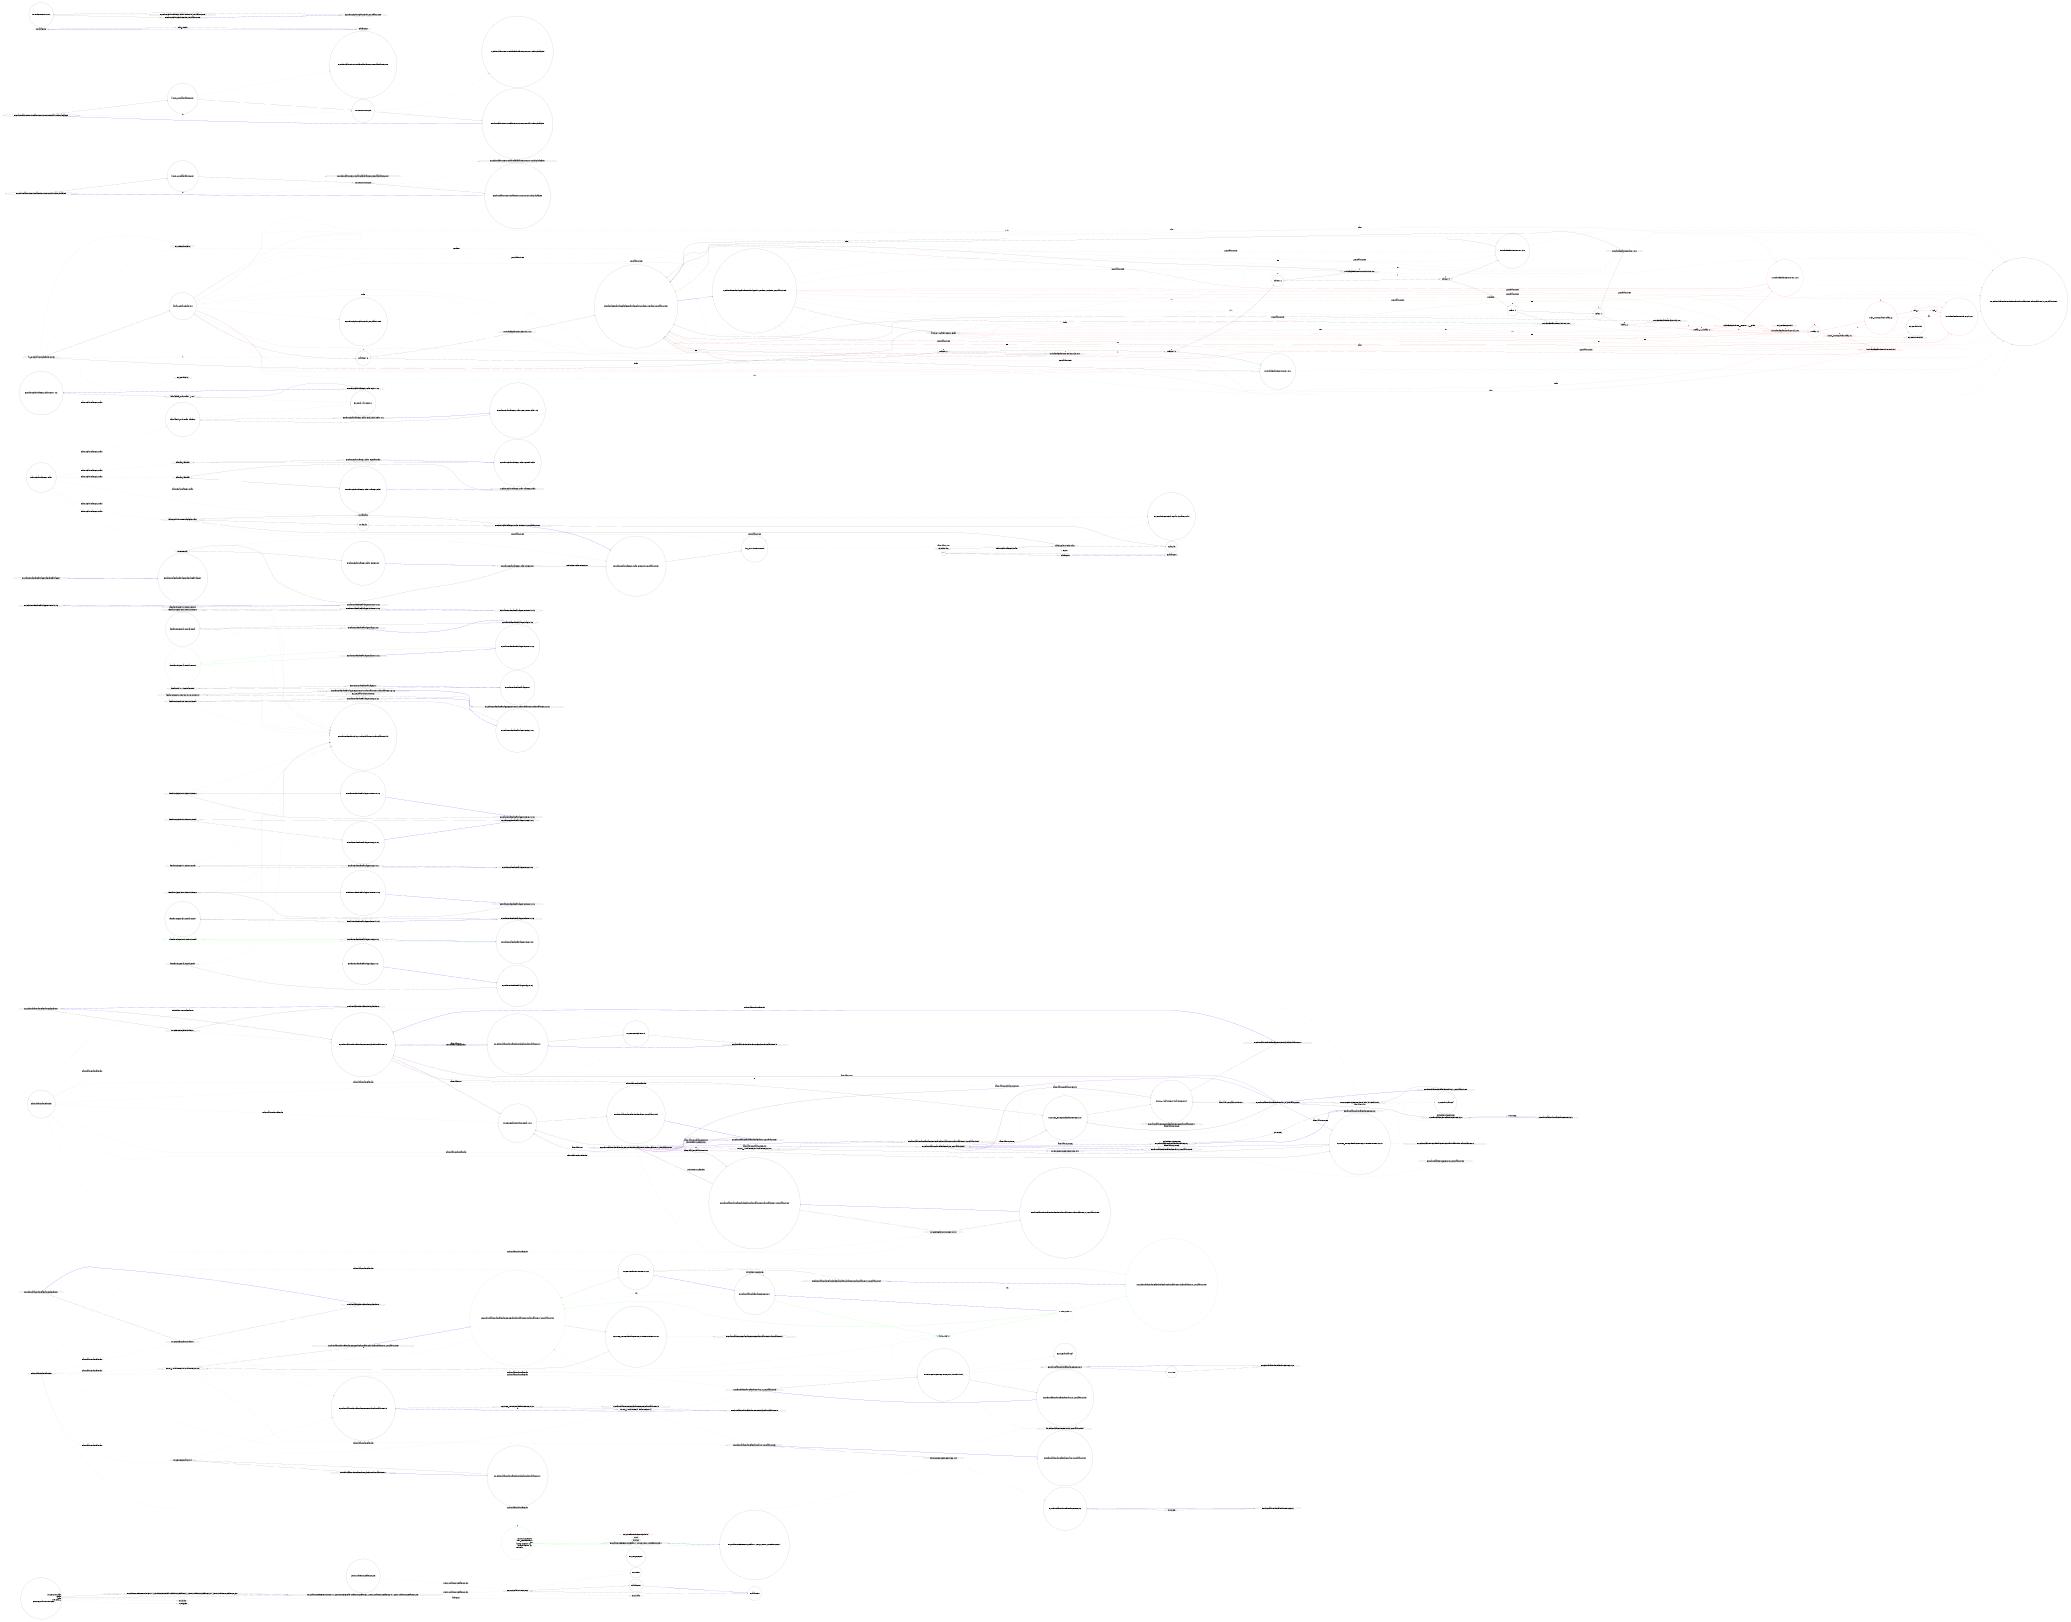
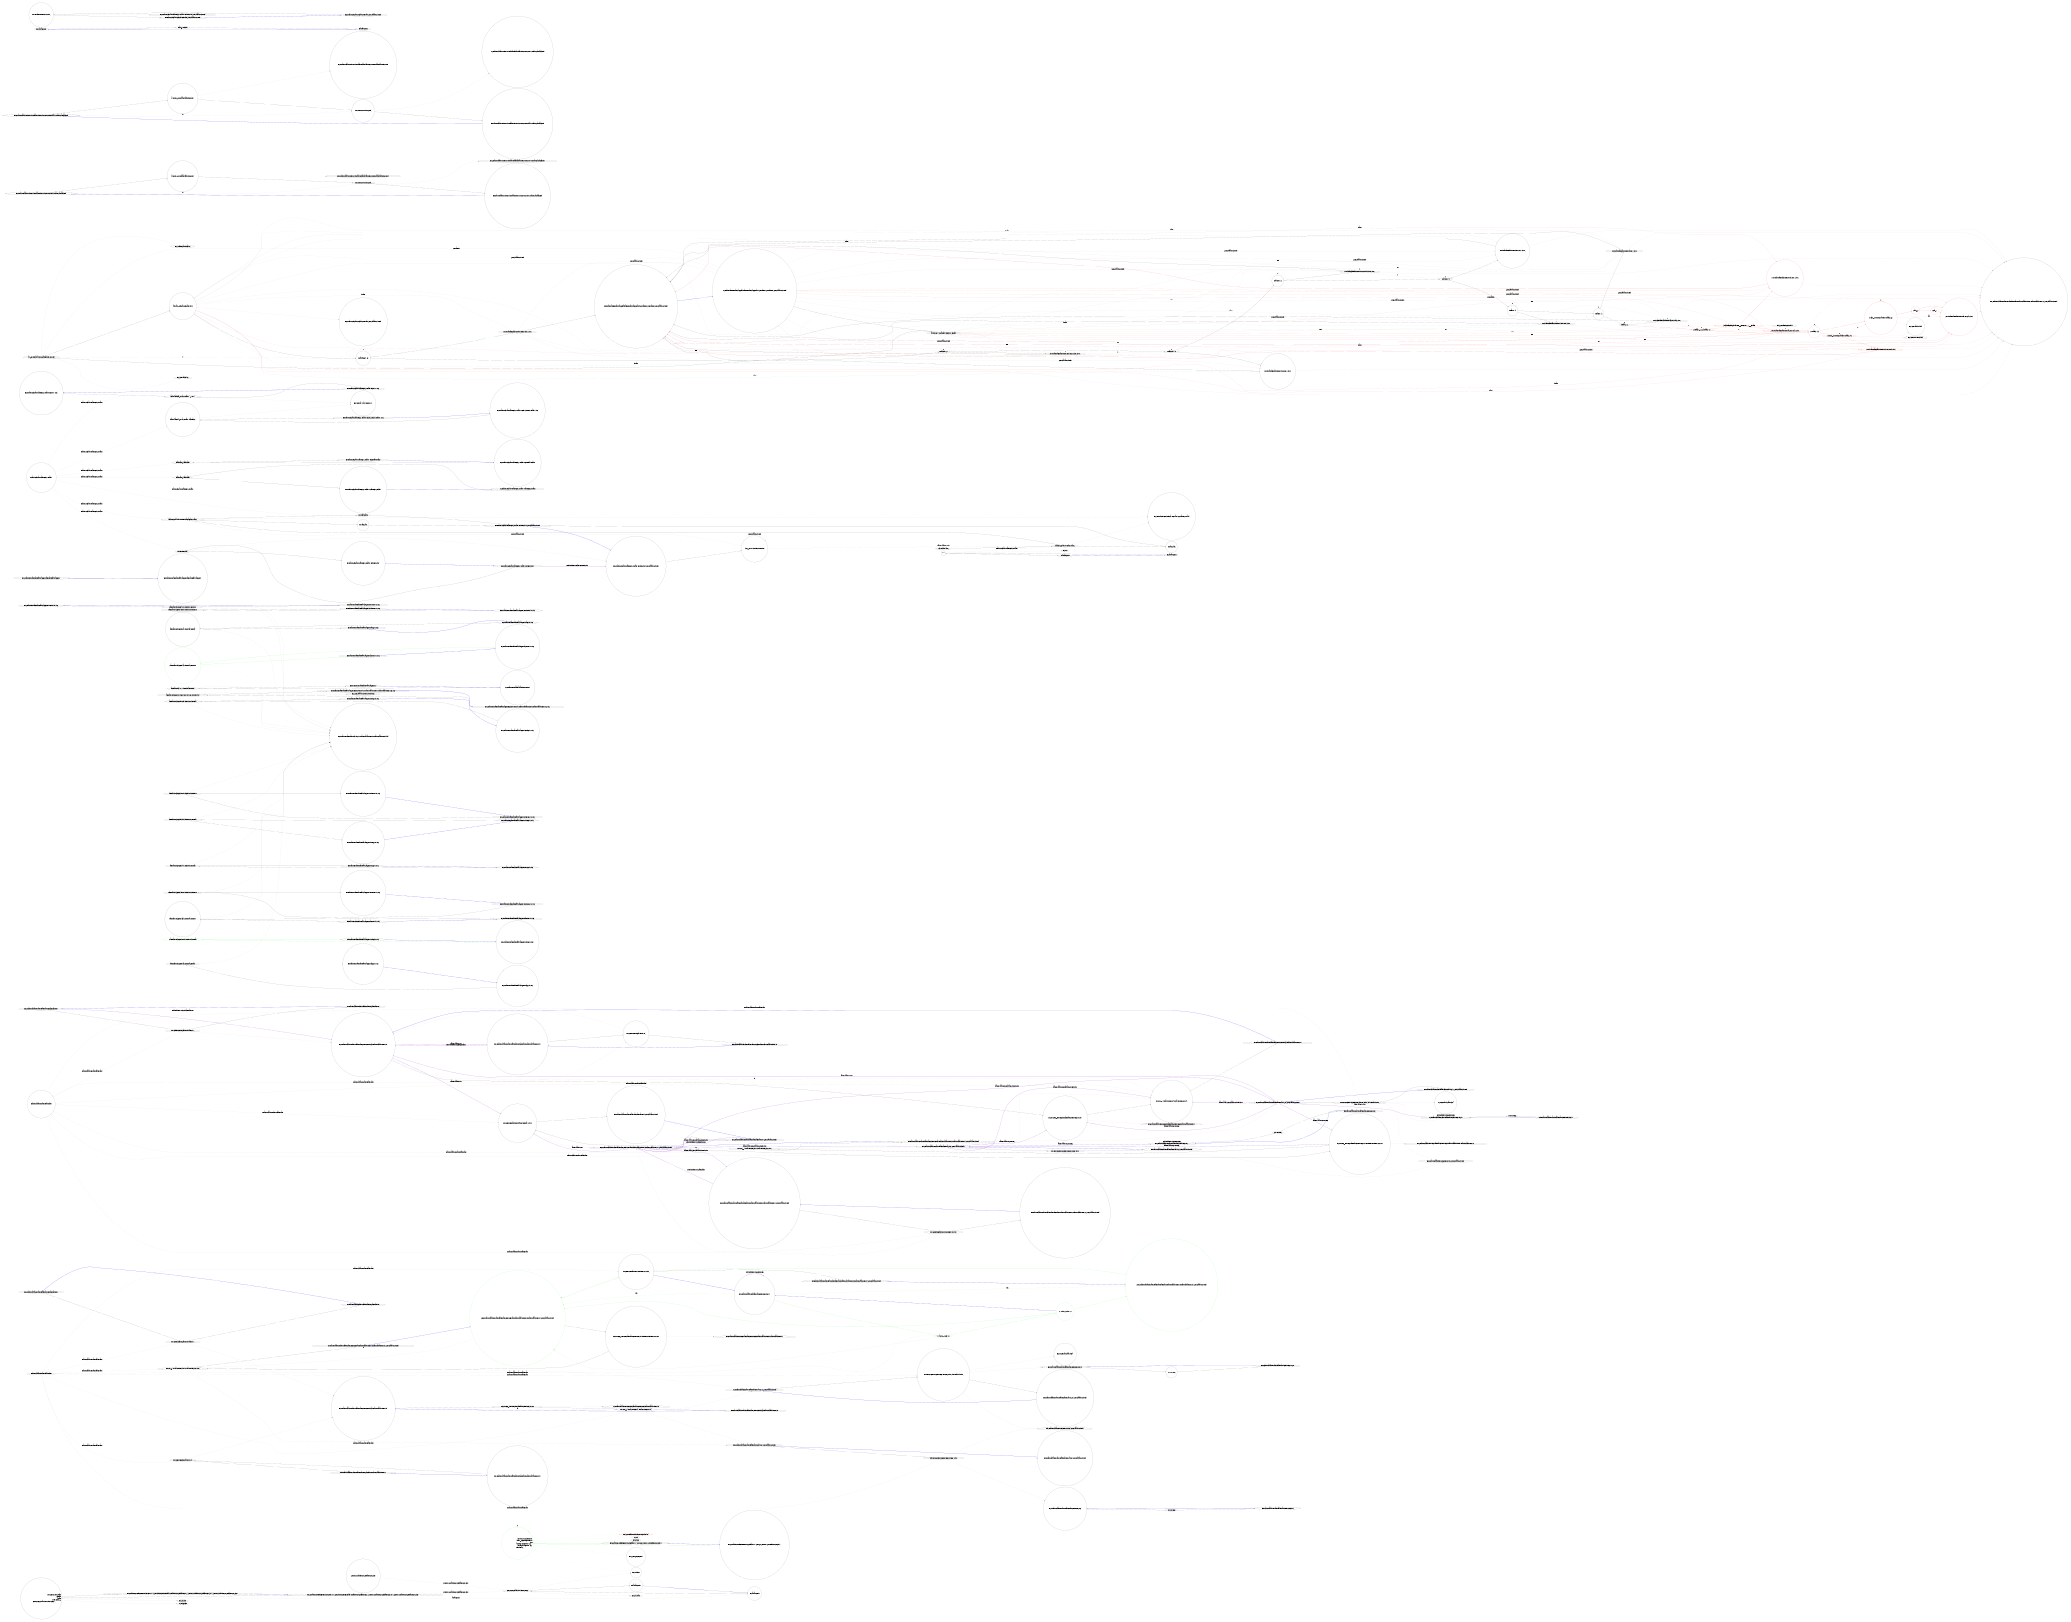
node "Entry Humanizer.Tests.DateHumanizeDefaultStrategyTests.Now()": label "Entry Humanizer.Tests.DateHumanizeDefaultStrategyTests.Now()" -> "Entry Humanizer.Tests.RomanianCardinalNumberConverter.Now()"
